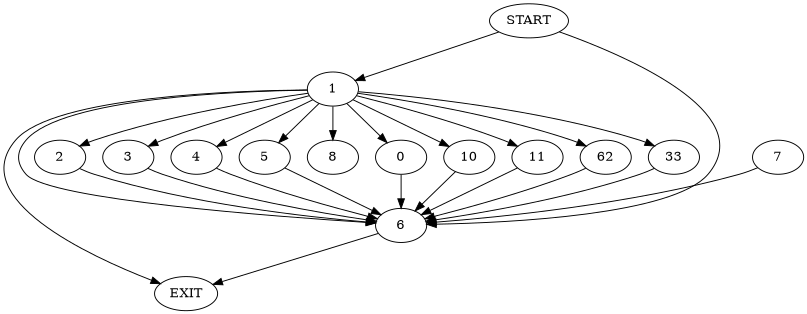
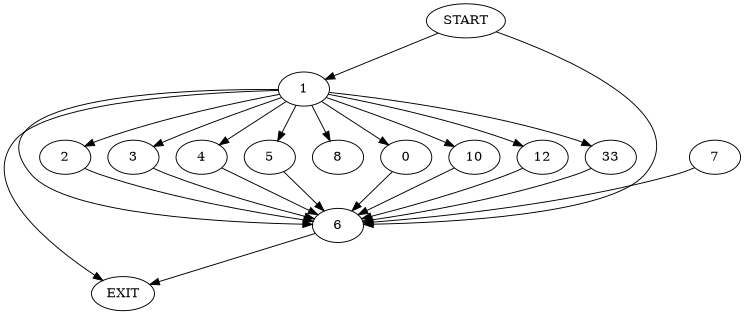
node "11": removed
node "62": label "62" -> "12"
